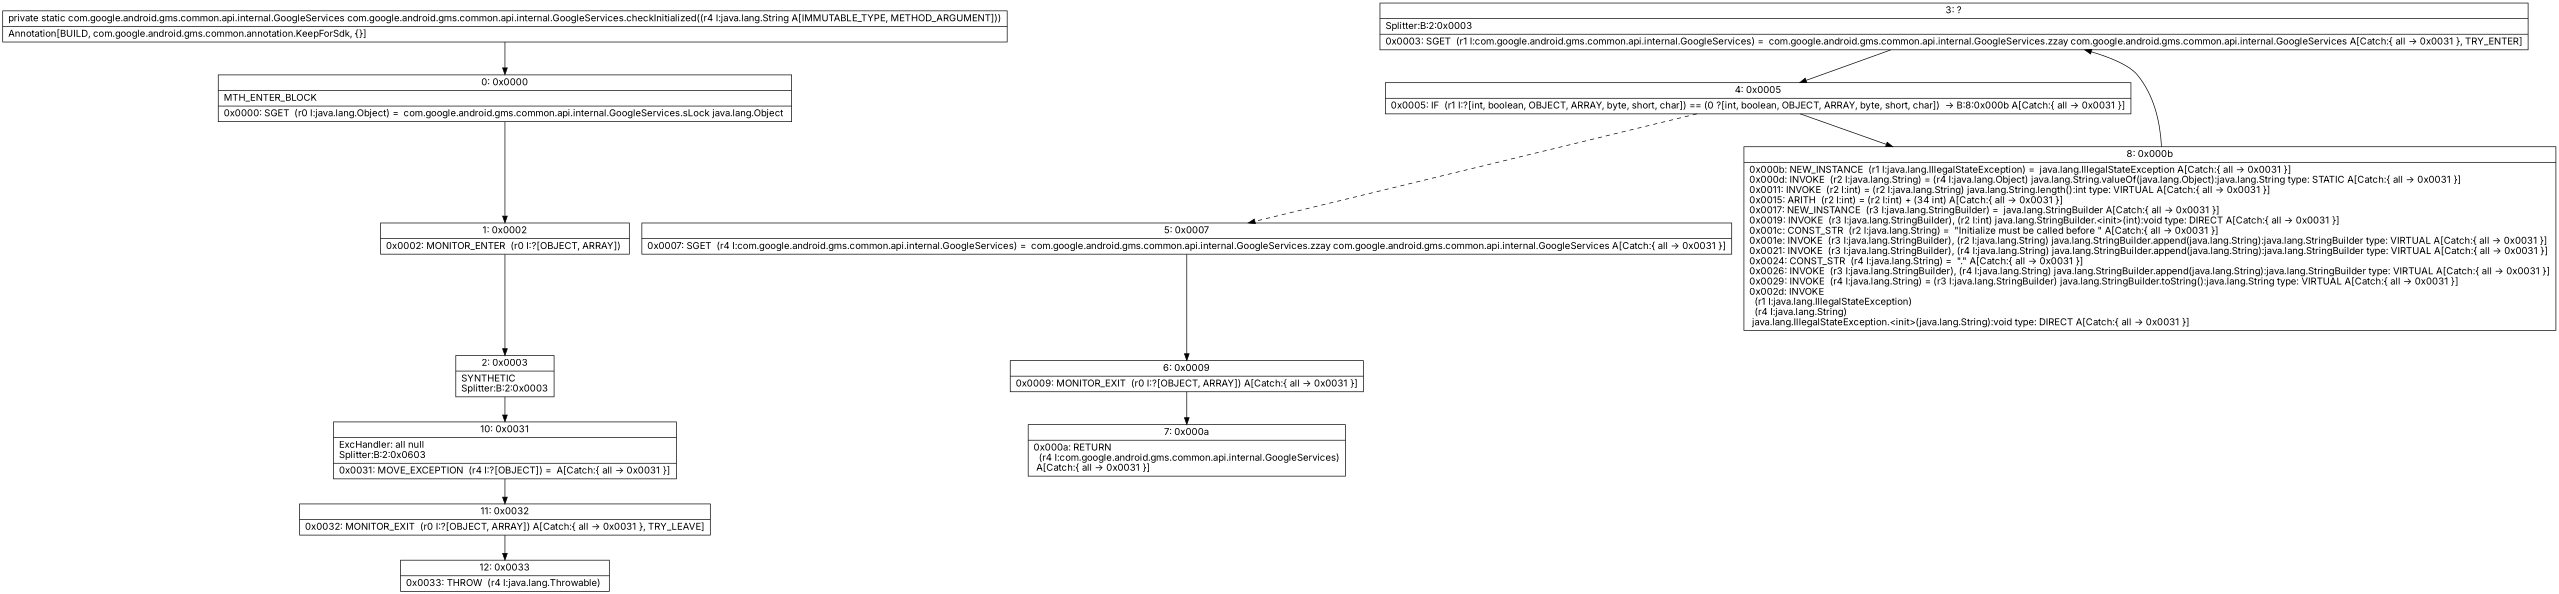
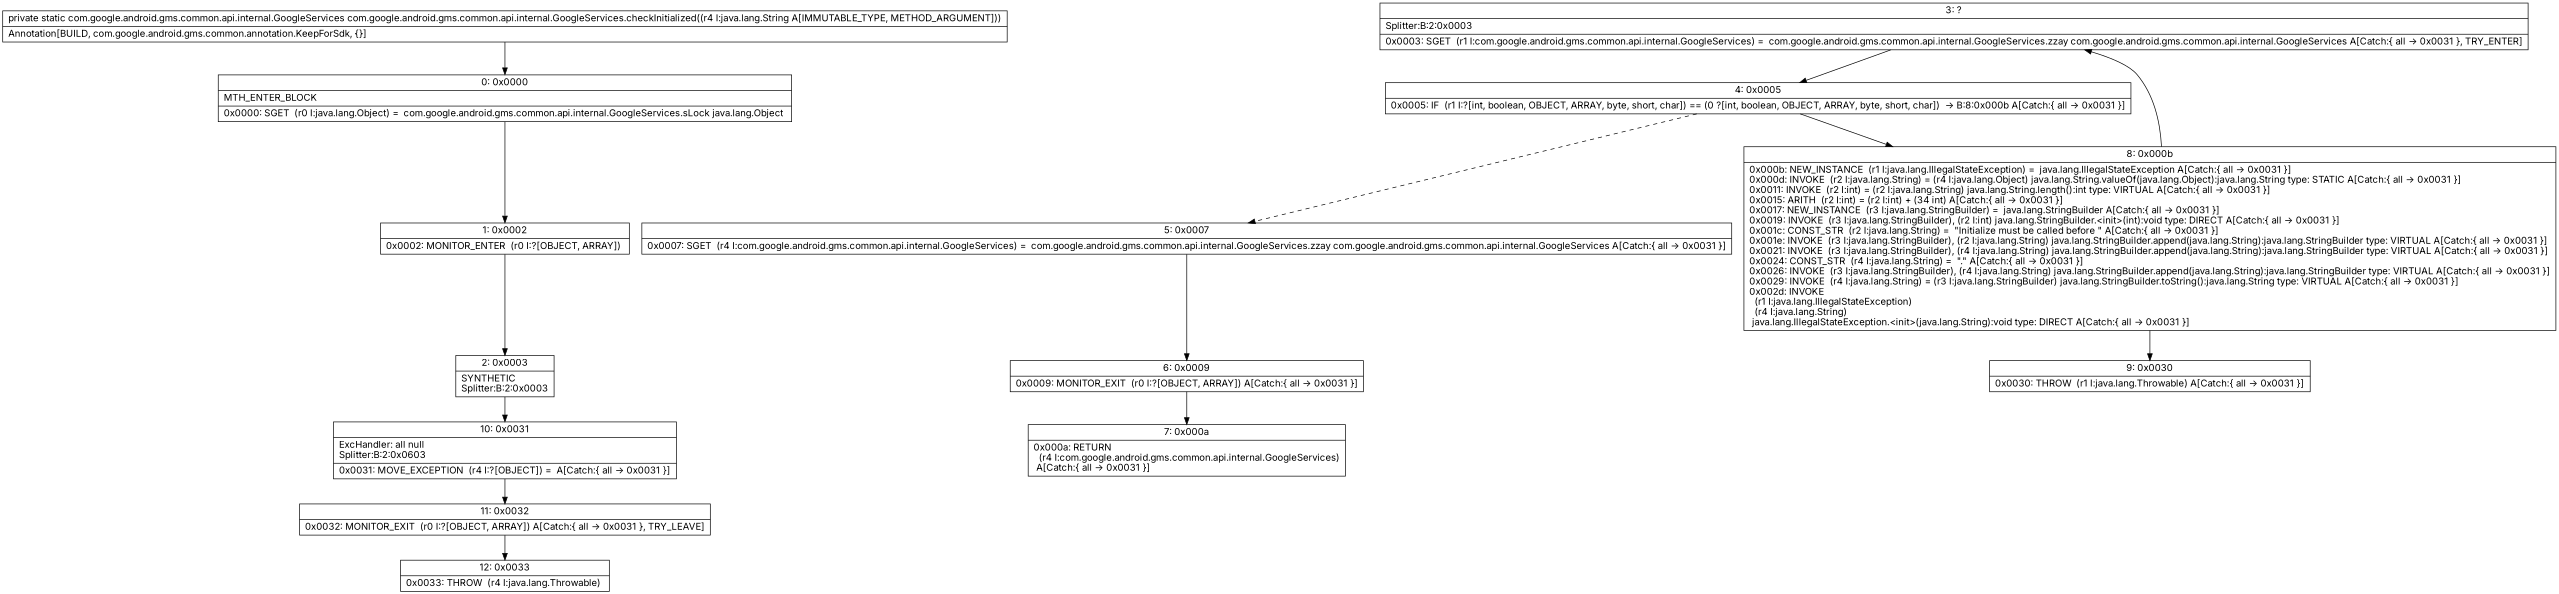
node "9: 0x0030": added
